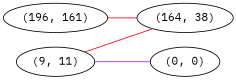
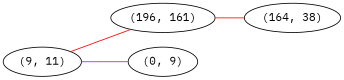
edge "(164, 38)" -- "(9, 11)": now "(196, 161)" -- "(9, 11)"
node "(0, 0)": label "(0, 0)" -> "(0, 9)"
